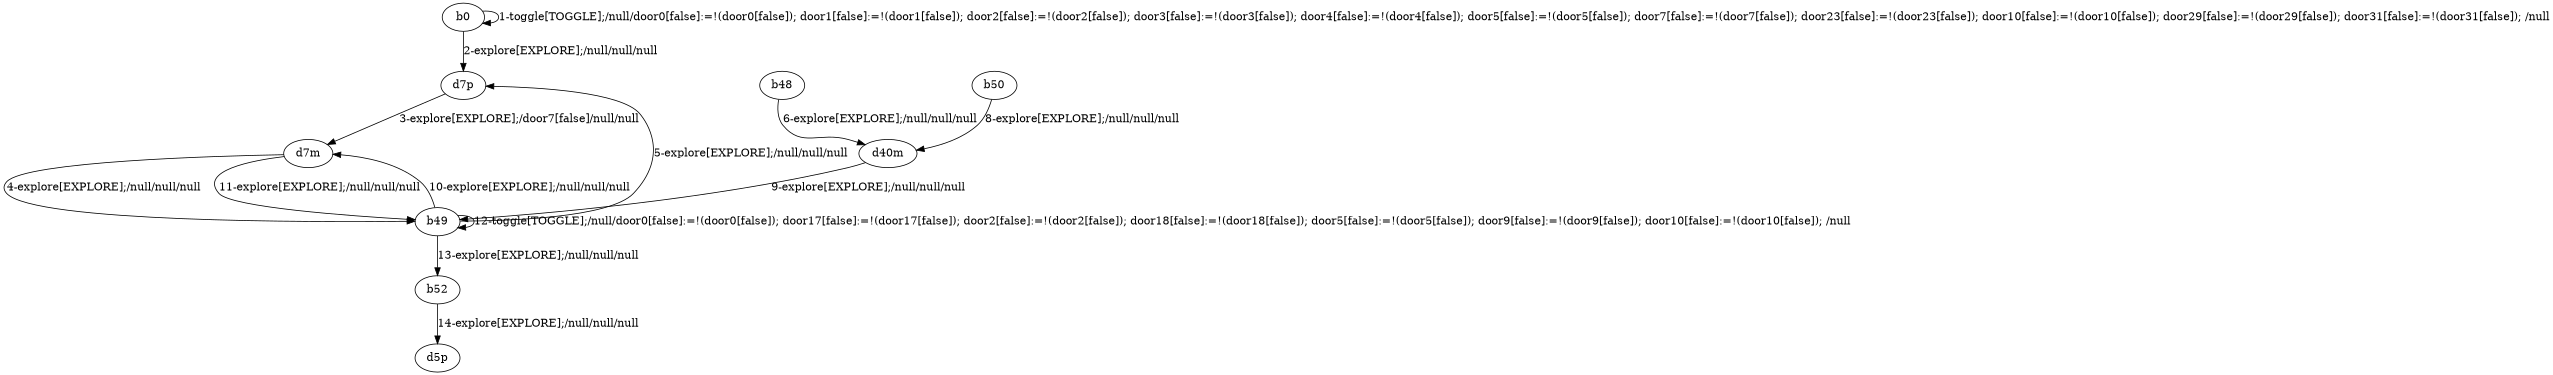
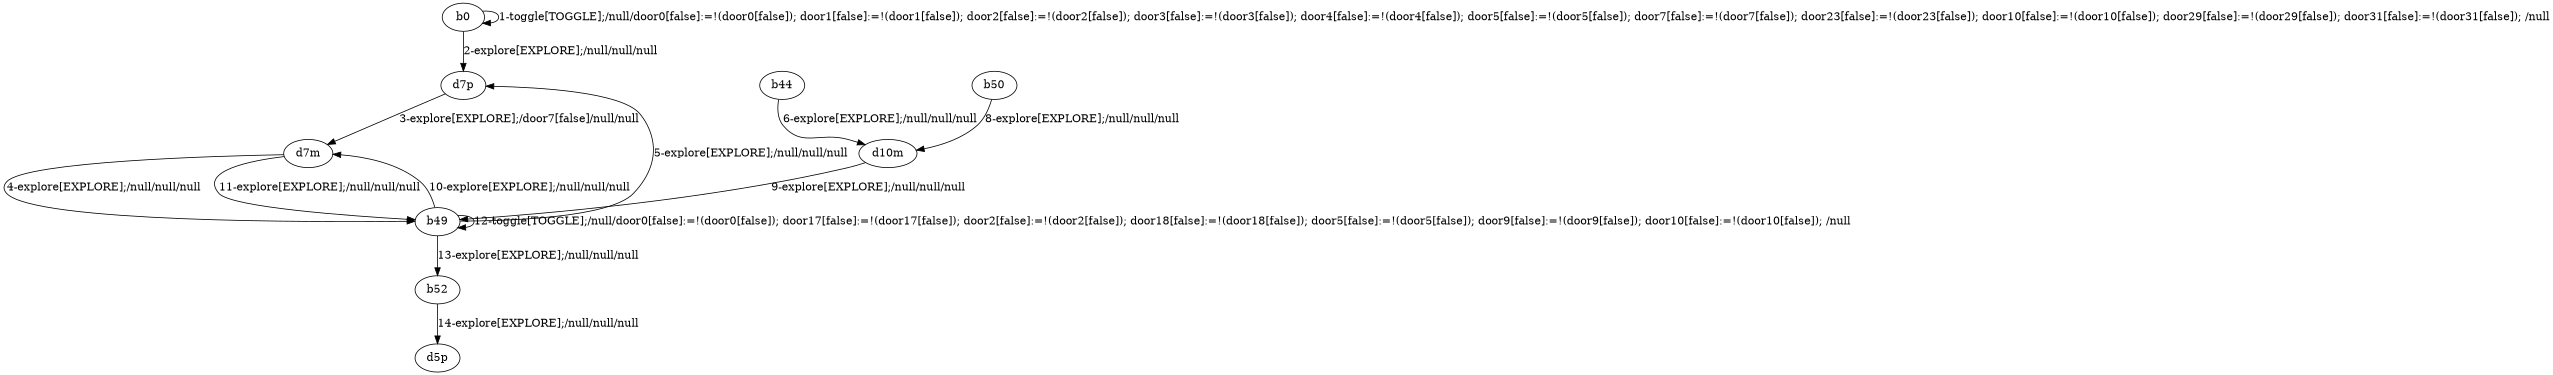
node "b48": label "b48" -> "b44"
node "d40m": label "d40m" -> "d10m"
